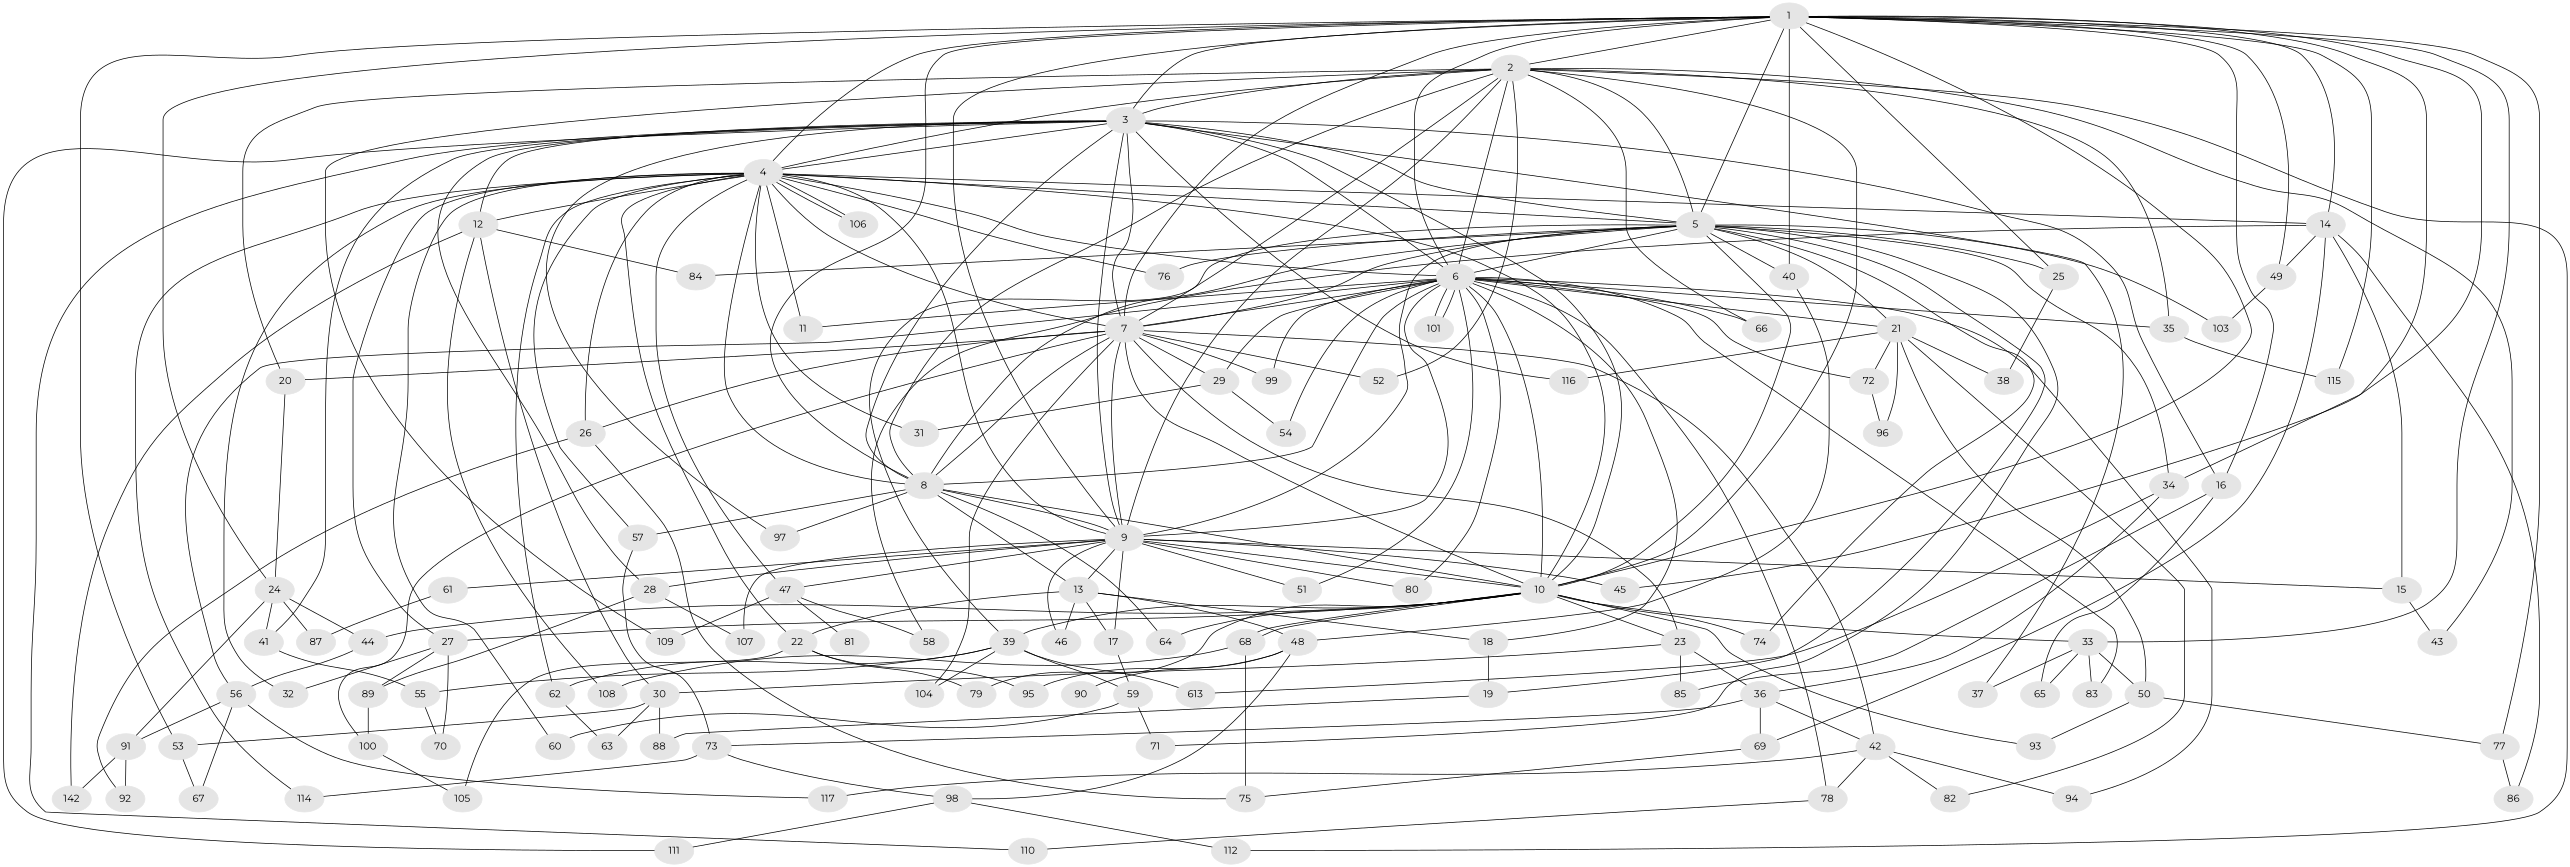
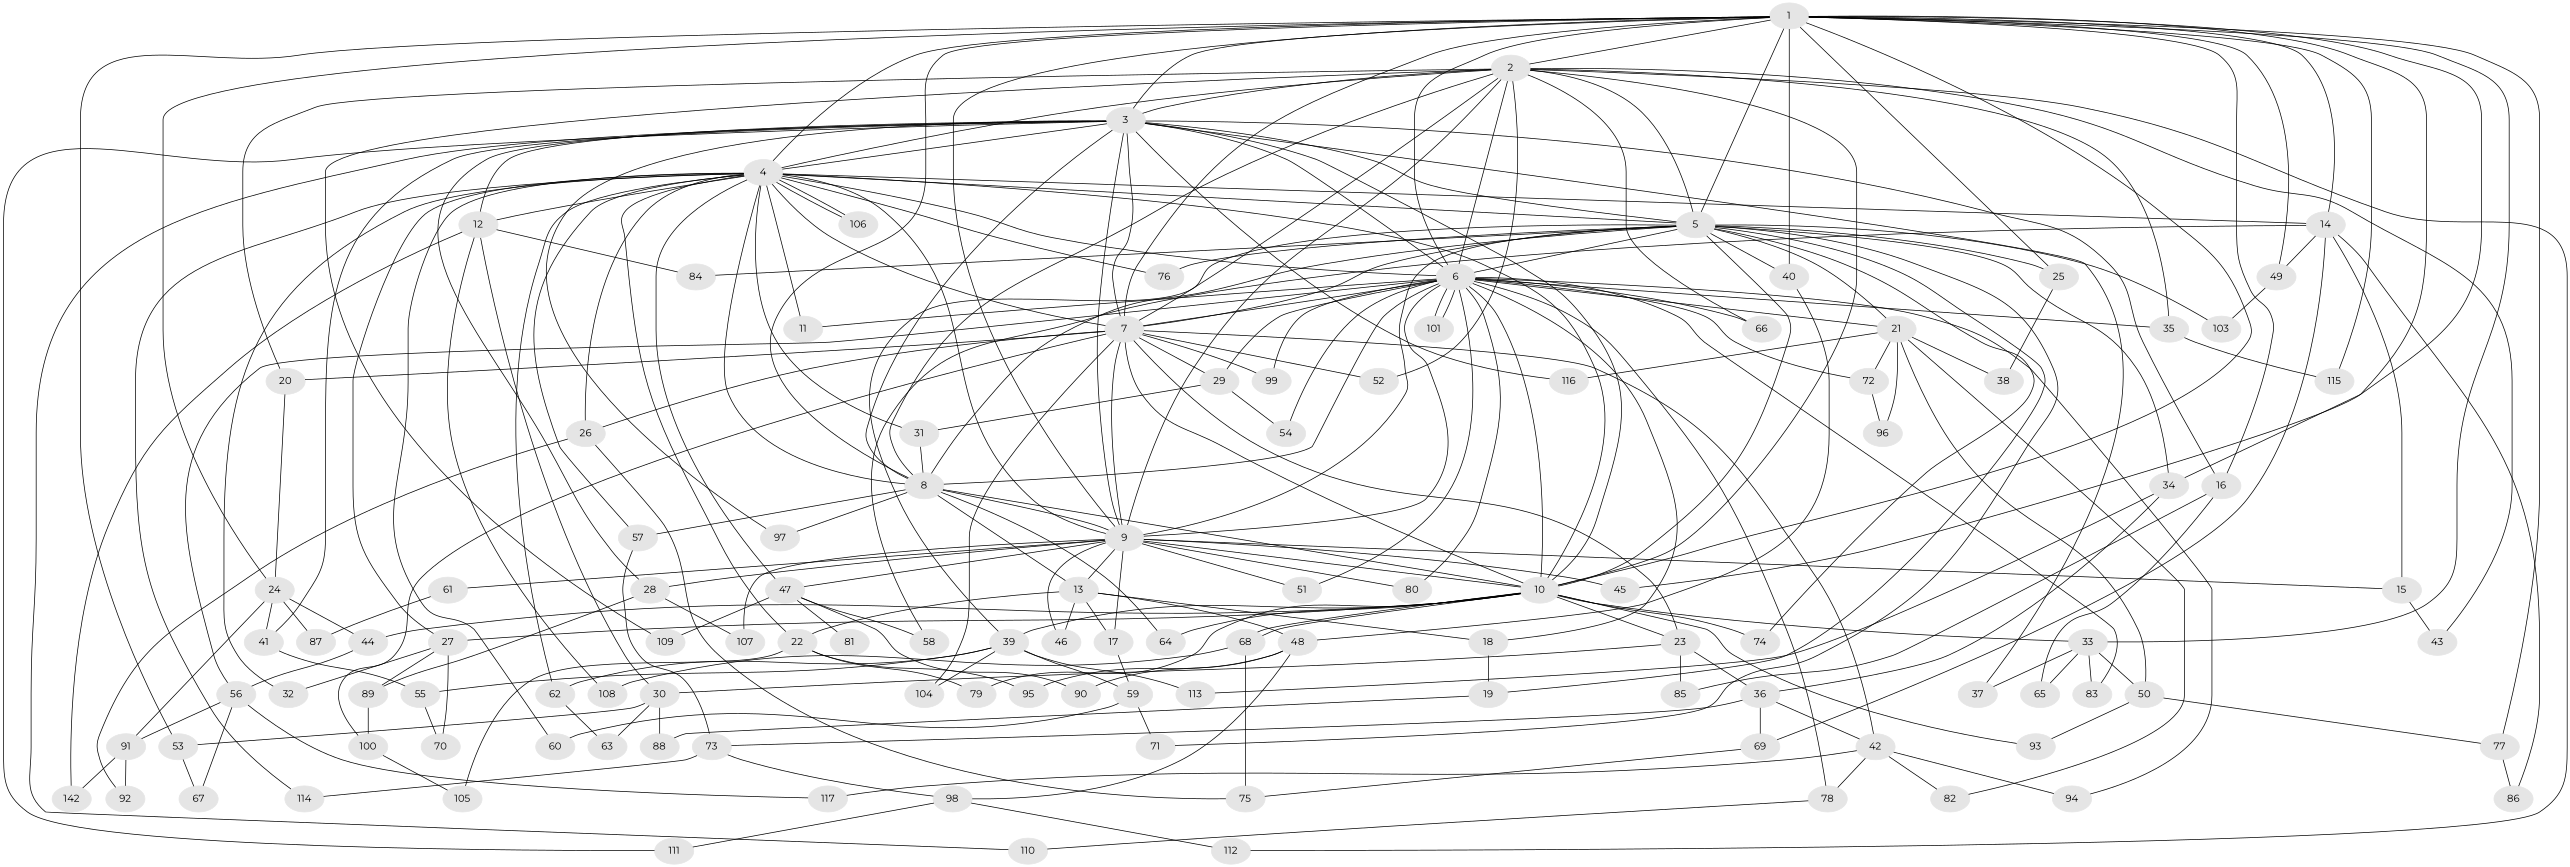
edge "7" -- "8": now "31" -- "8"
edge "47" -- "90": added
node "613": label "613" -> "113"
